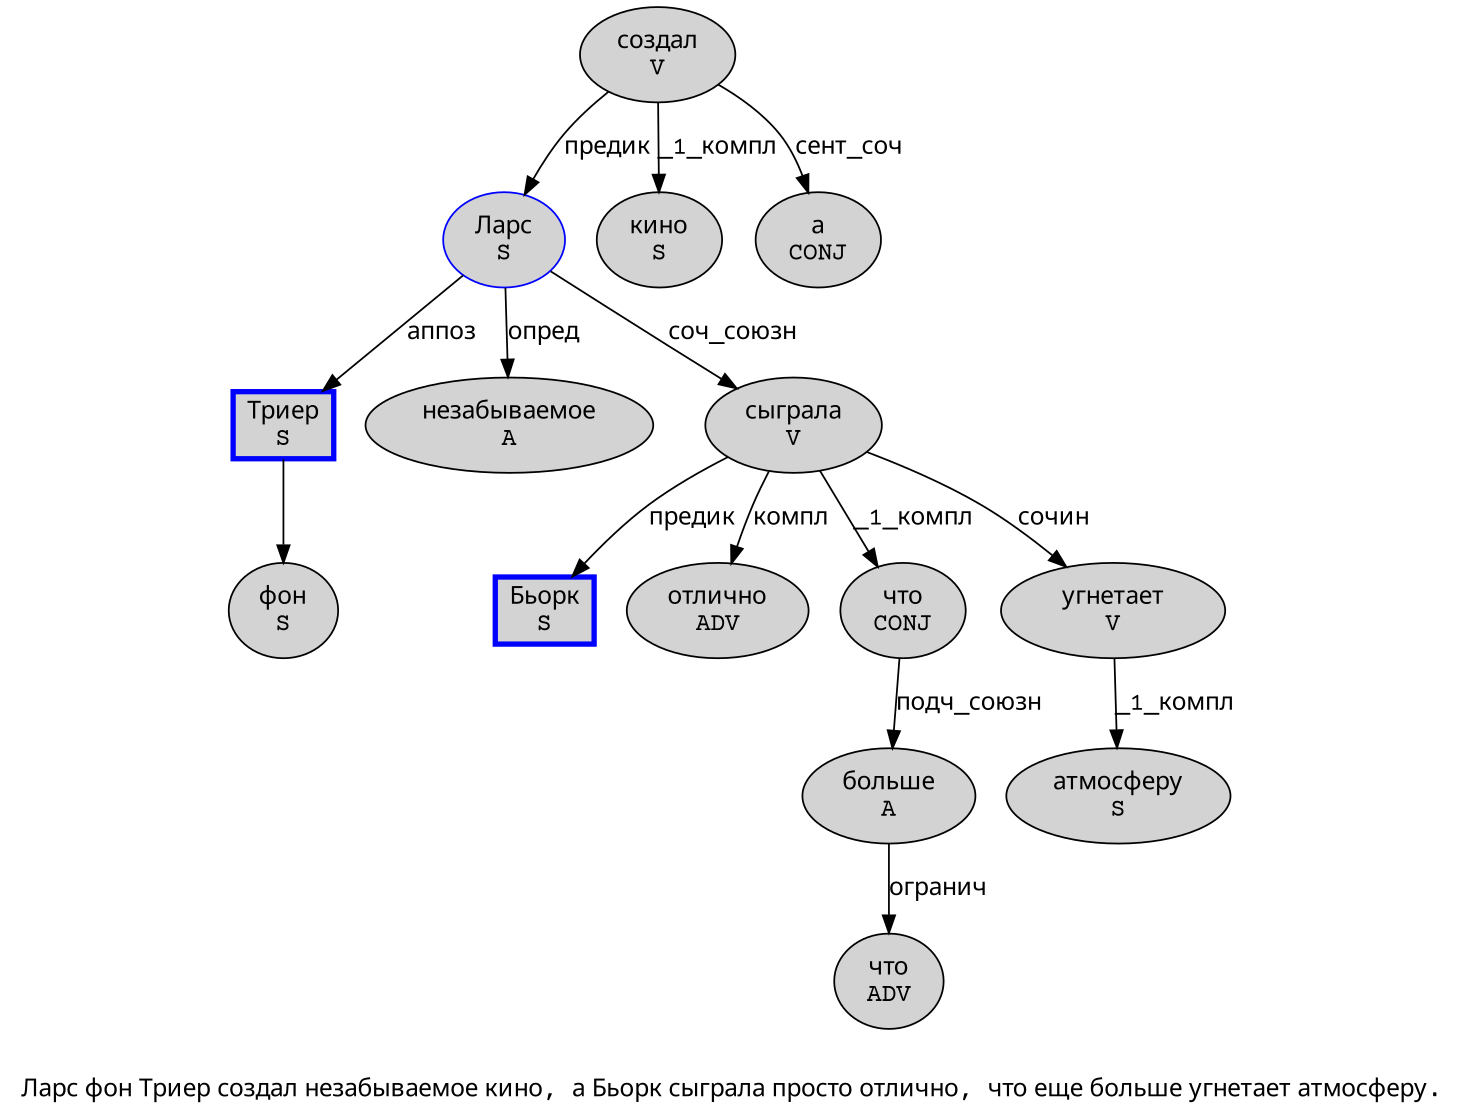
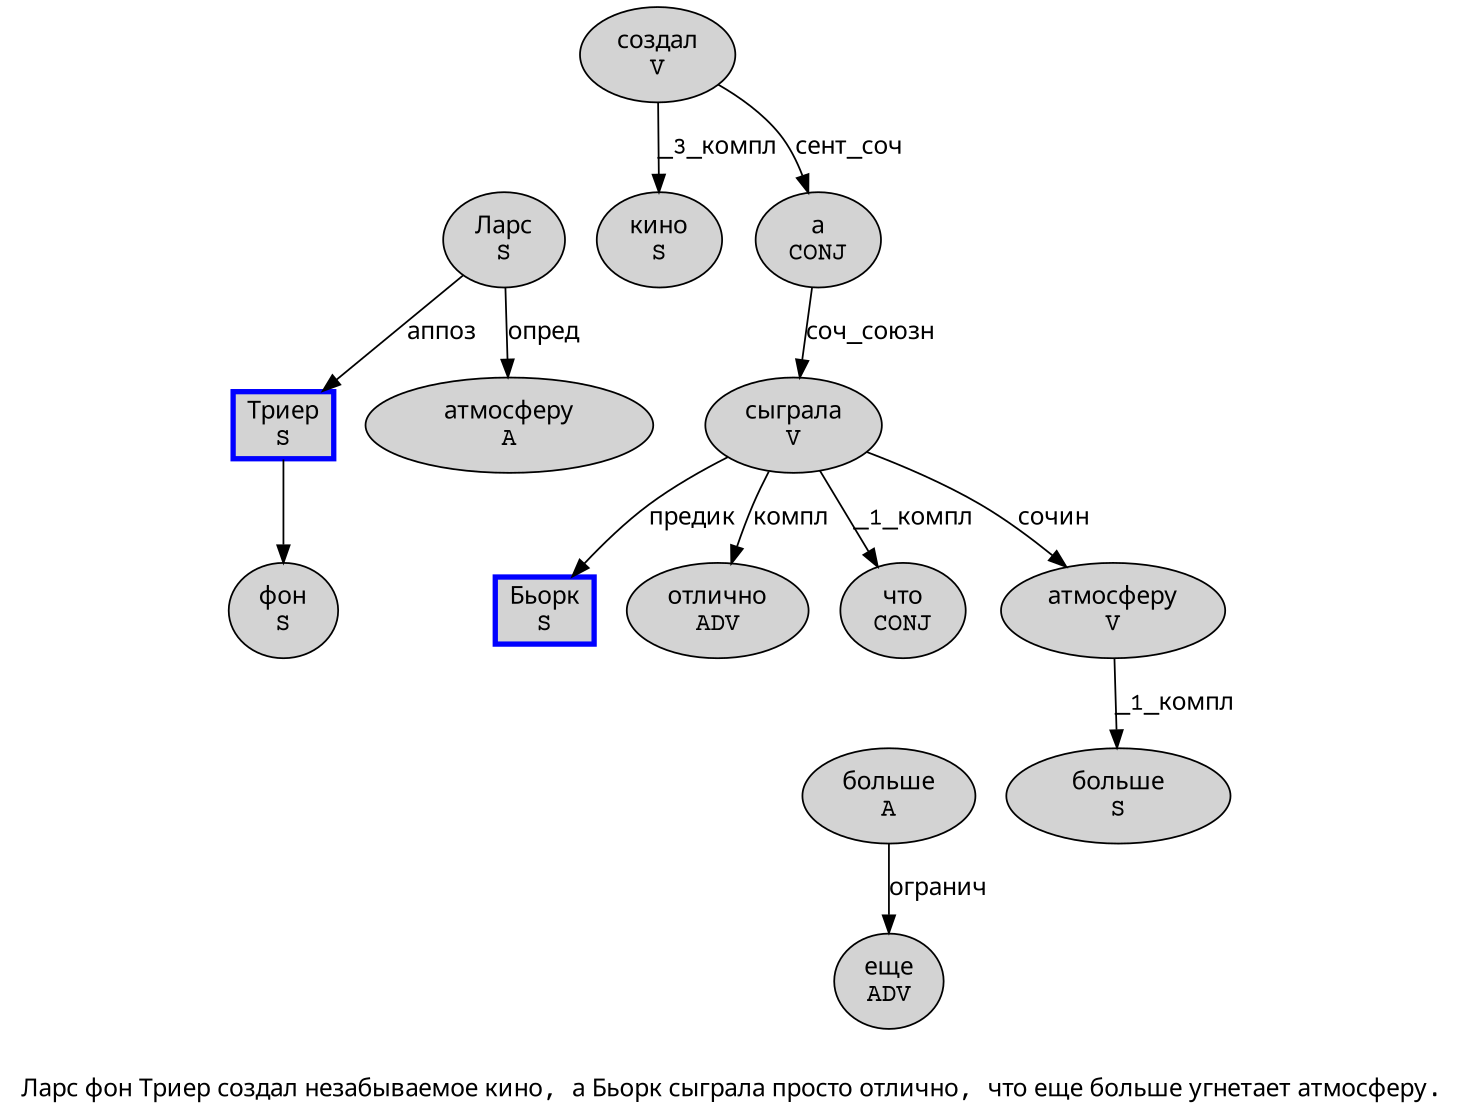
edge "создал V" -> "Ларс S": removed, label "предик"
edge "создал V" -> "кино S": label "_1_компл" -> "_3_компл"
node "Ларс S": color blue -> black
edge "Ларс S" -> "сыграла V": now "а CONJ" -> "сыграла V"
node "незабываемое A": label "незабываемое A" -> "атмосферу A"
node "угнетает V": label "угнетает V" -> "атмосферу V"
edge "что CONJ" -> "больше A": removed, label "подч_союзн"
node "атмосферу S": label "атмосферу S" -> "больше S"
node "что ADV": label "что ADV" -> "еще ADV"
